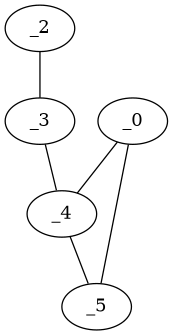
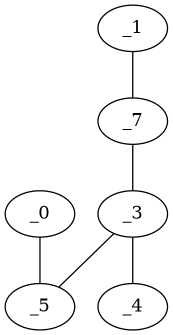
node "_2": label "_2" -> "_7"
node "_1": added
edge "_0" -- "_4": removed
edge "_4" -- "_5": now "_3" -- "_5"
